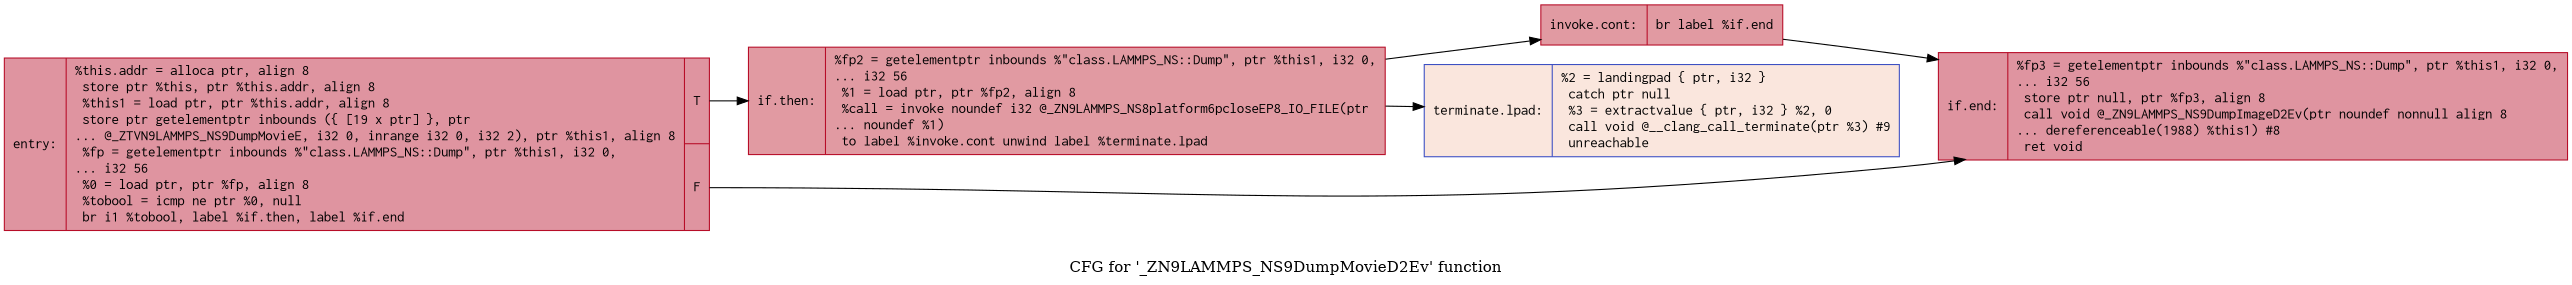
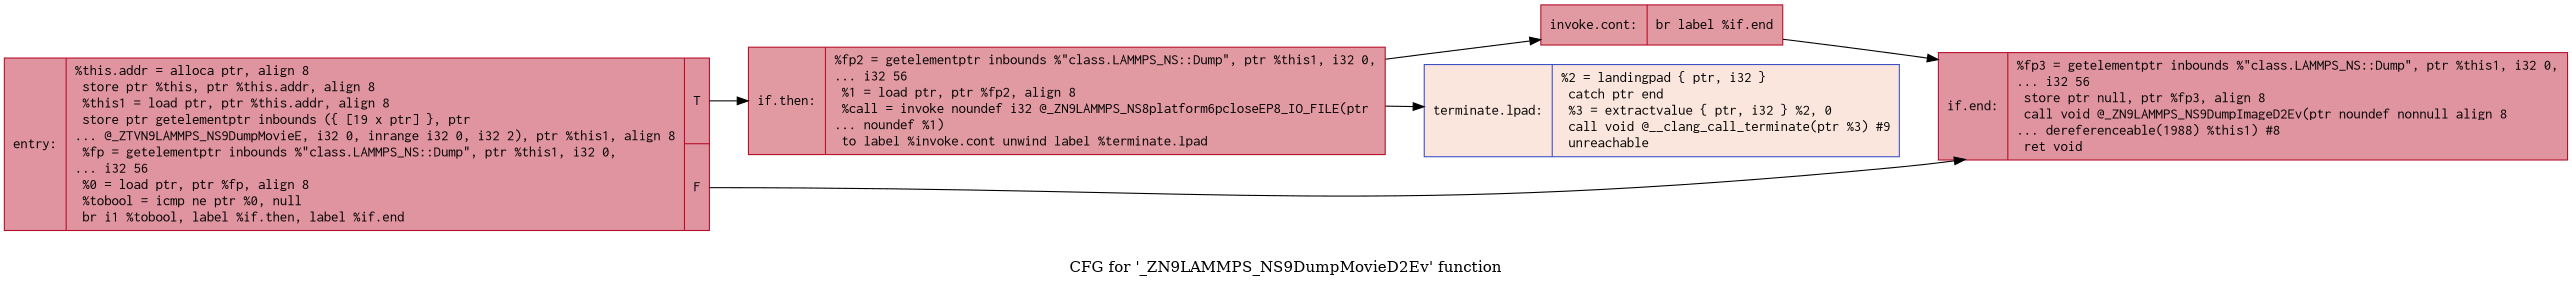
node "terminate.lpad:": text "catch ptr null" -> "catch ptr end"
